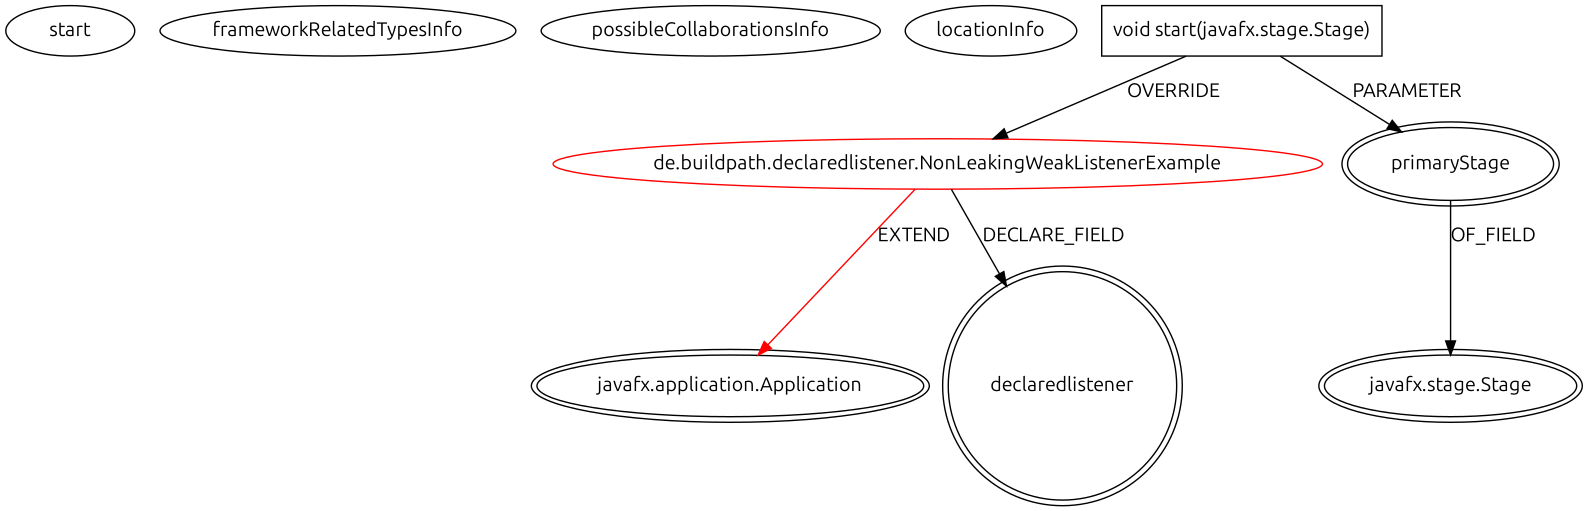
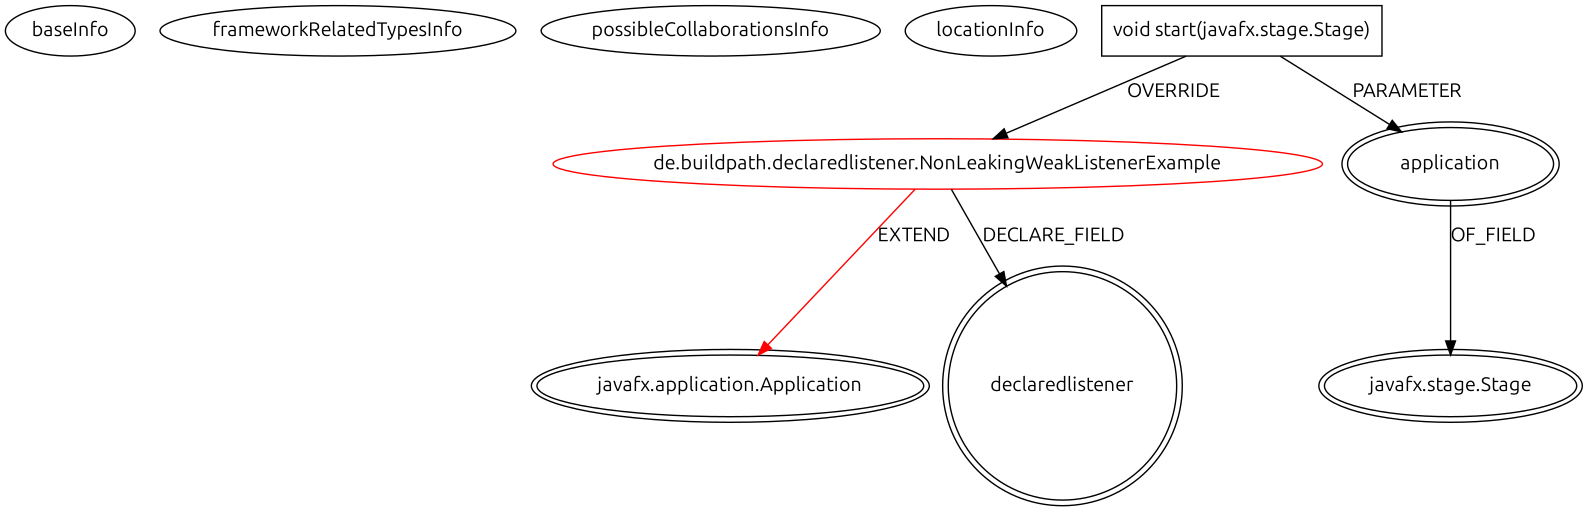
node "start": label "start" -> "baseInfo"
node "primaryStage": label "primaryStage" -> "application"
